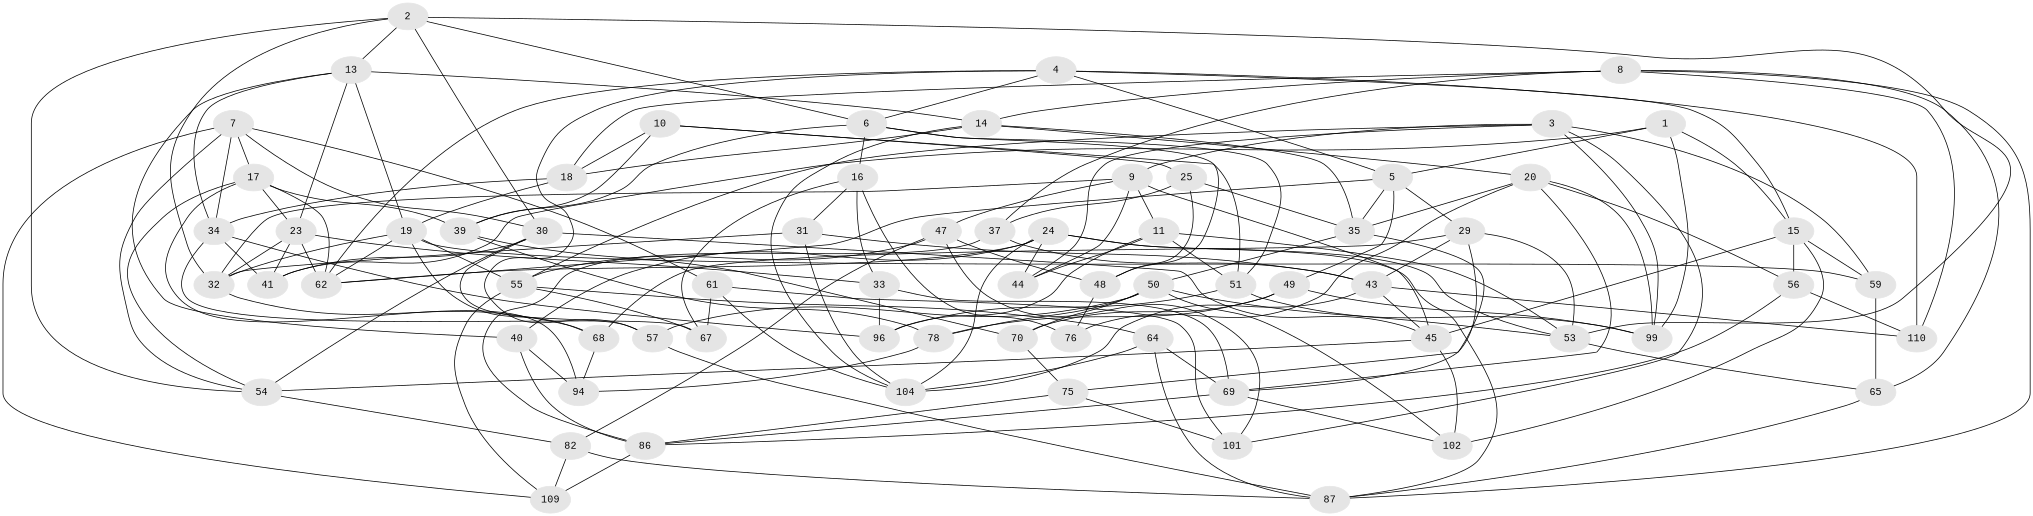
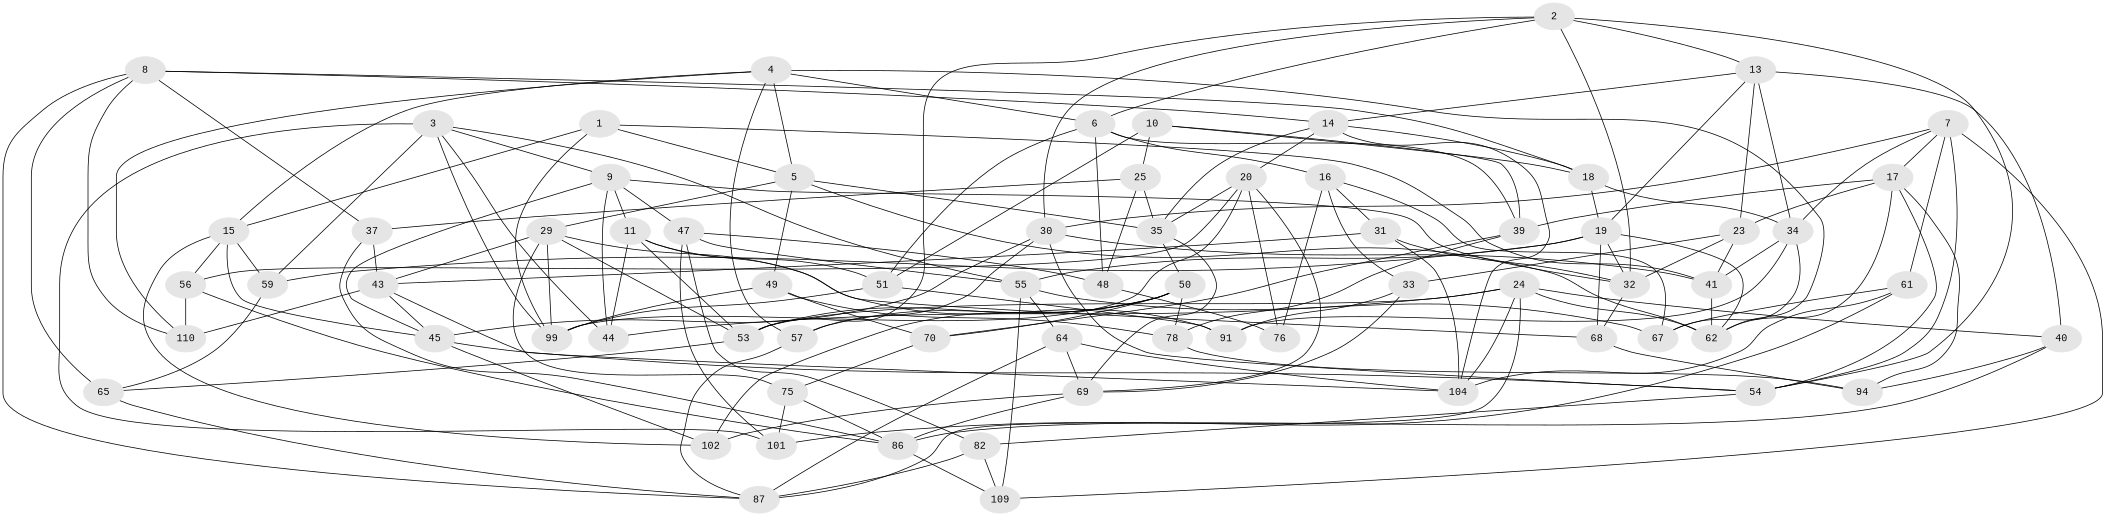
edge "23" -- "62": now "41" -- "62"
edge "29" -- "99": added
node "96": label "96" -> "91"
